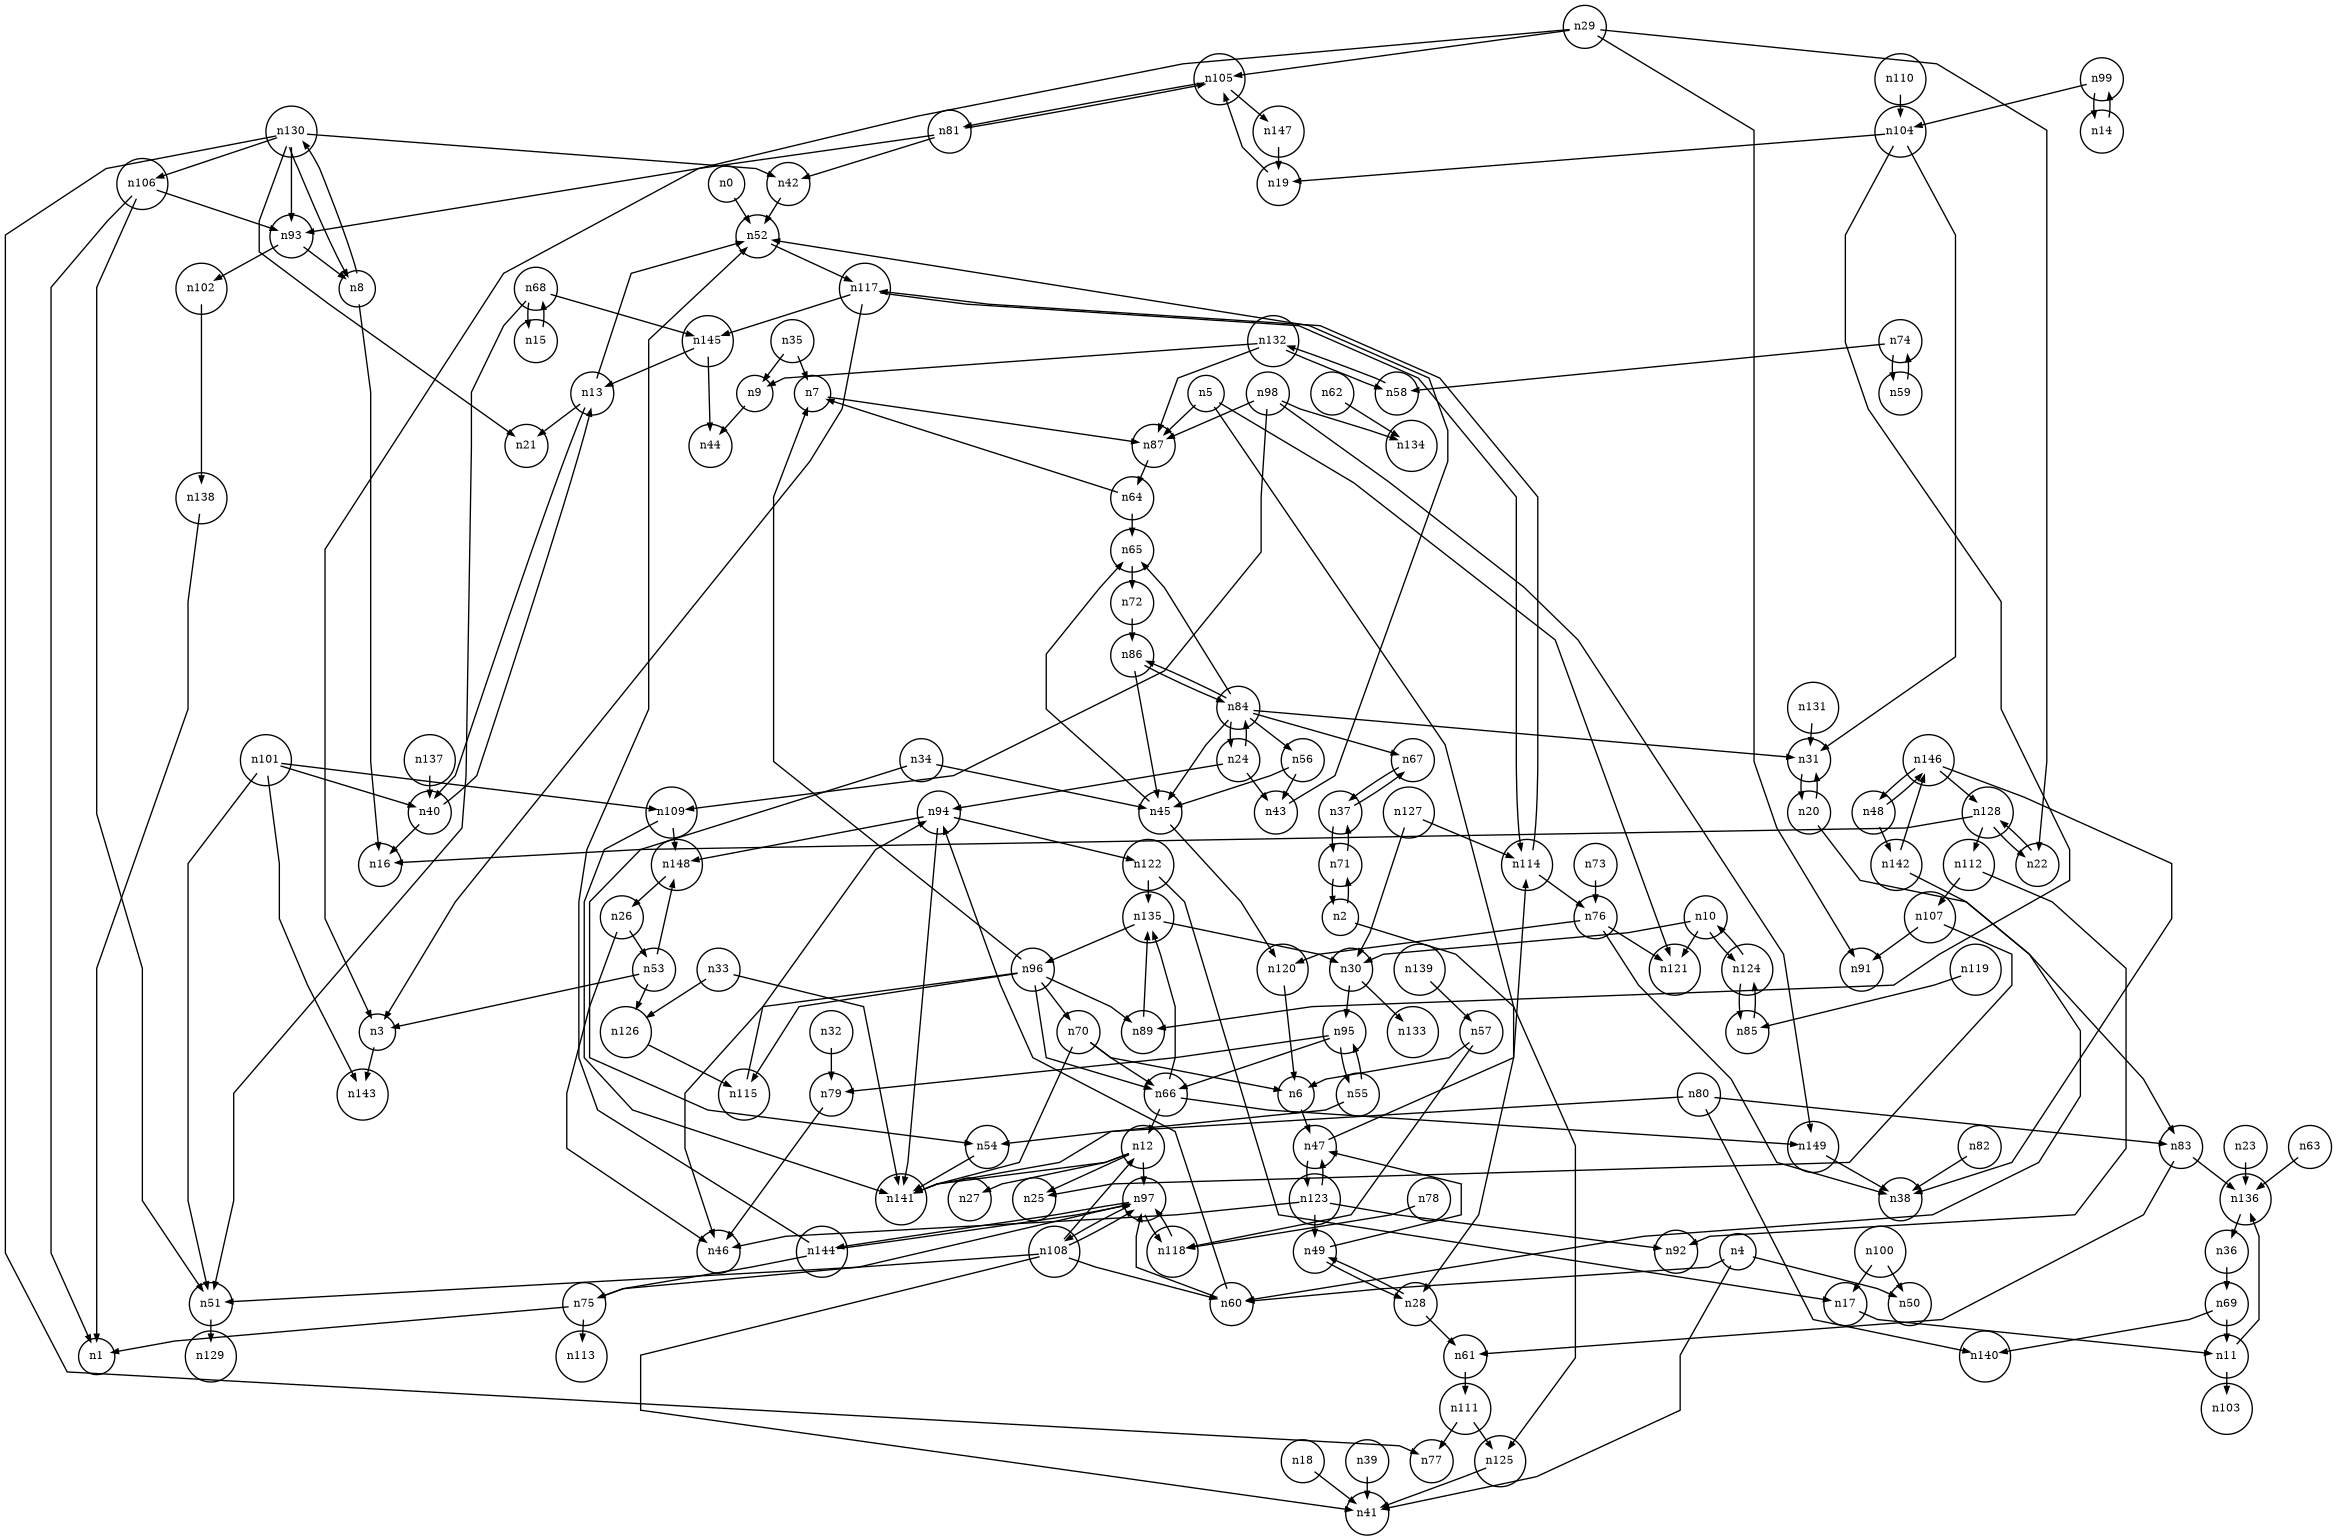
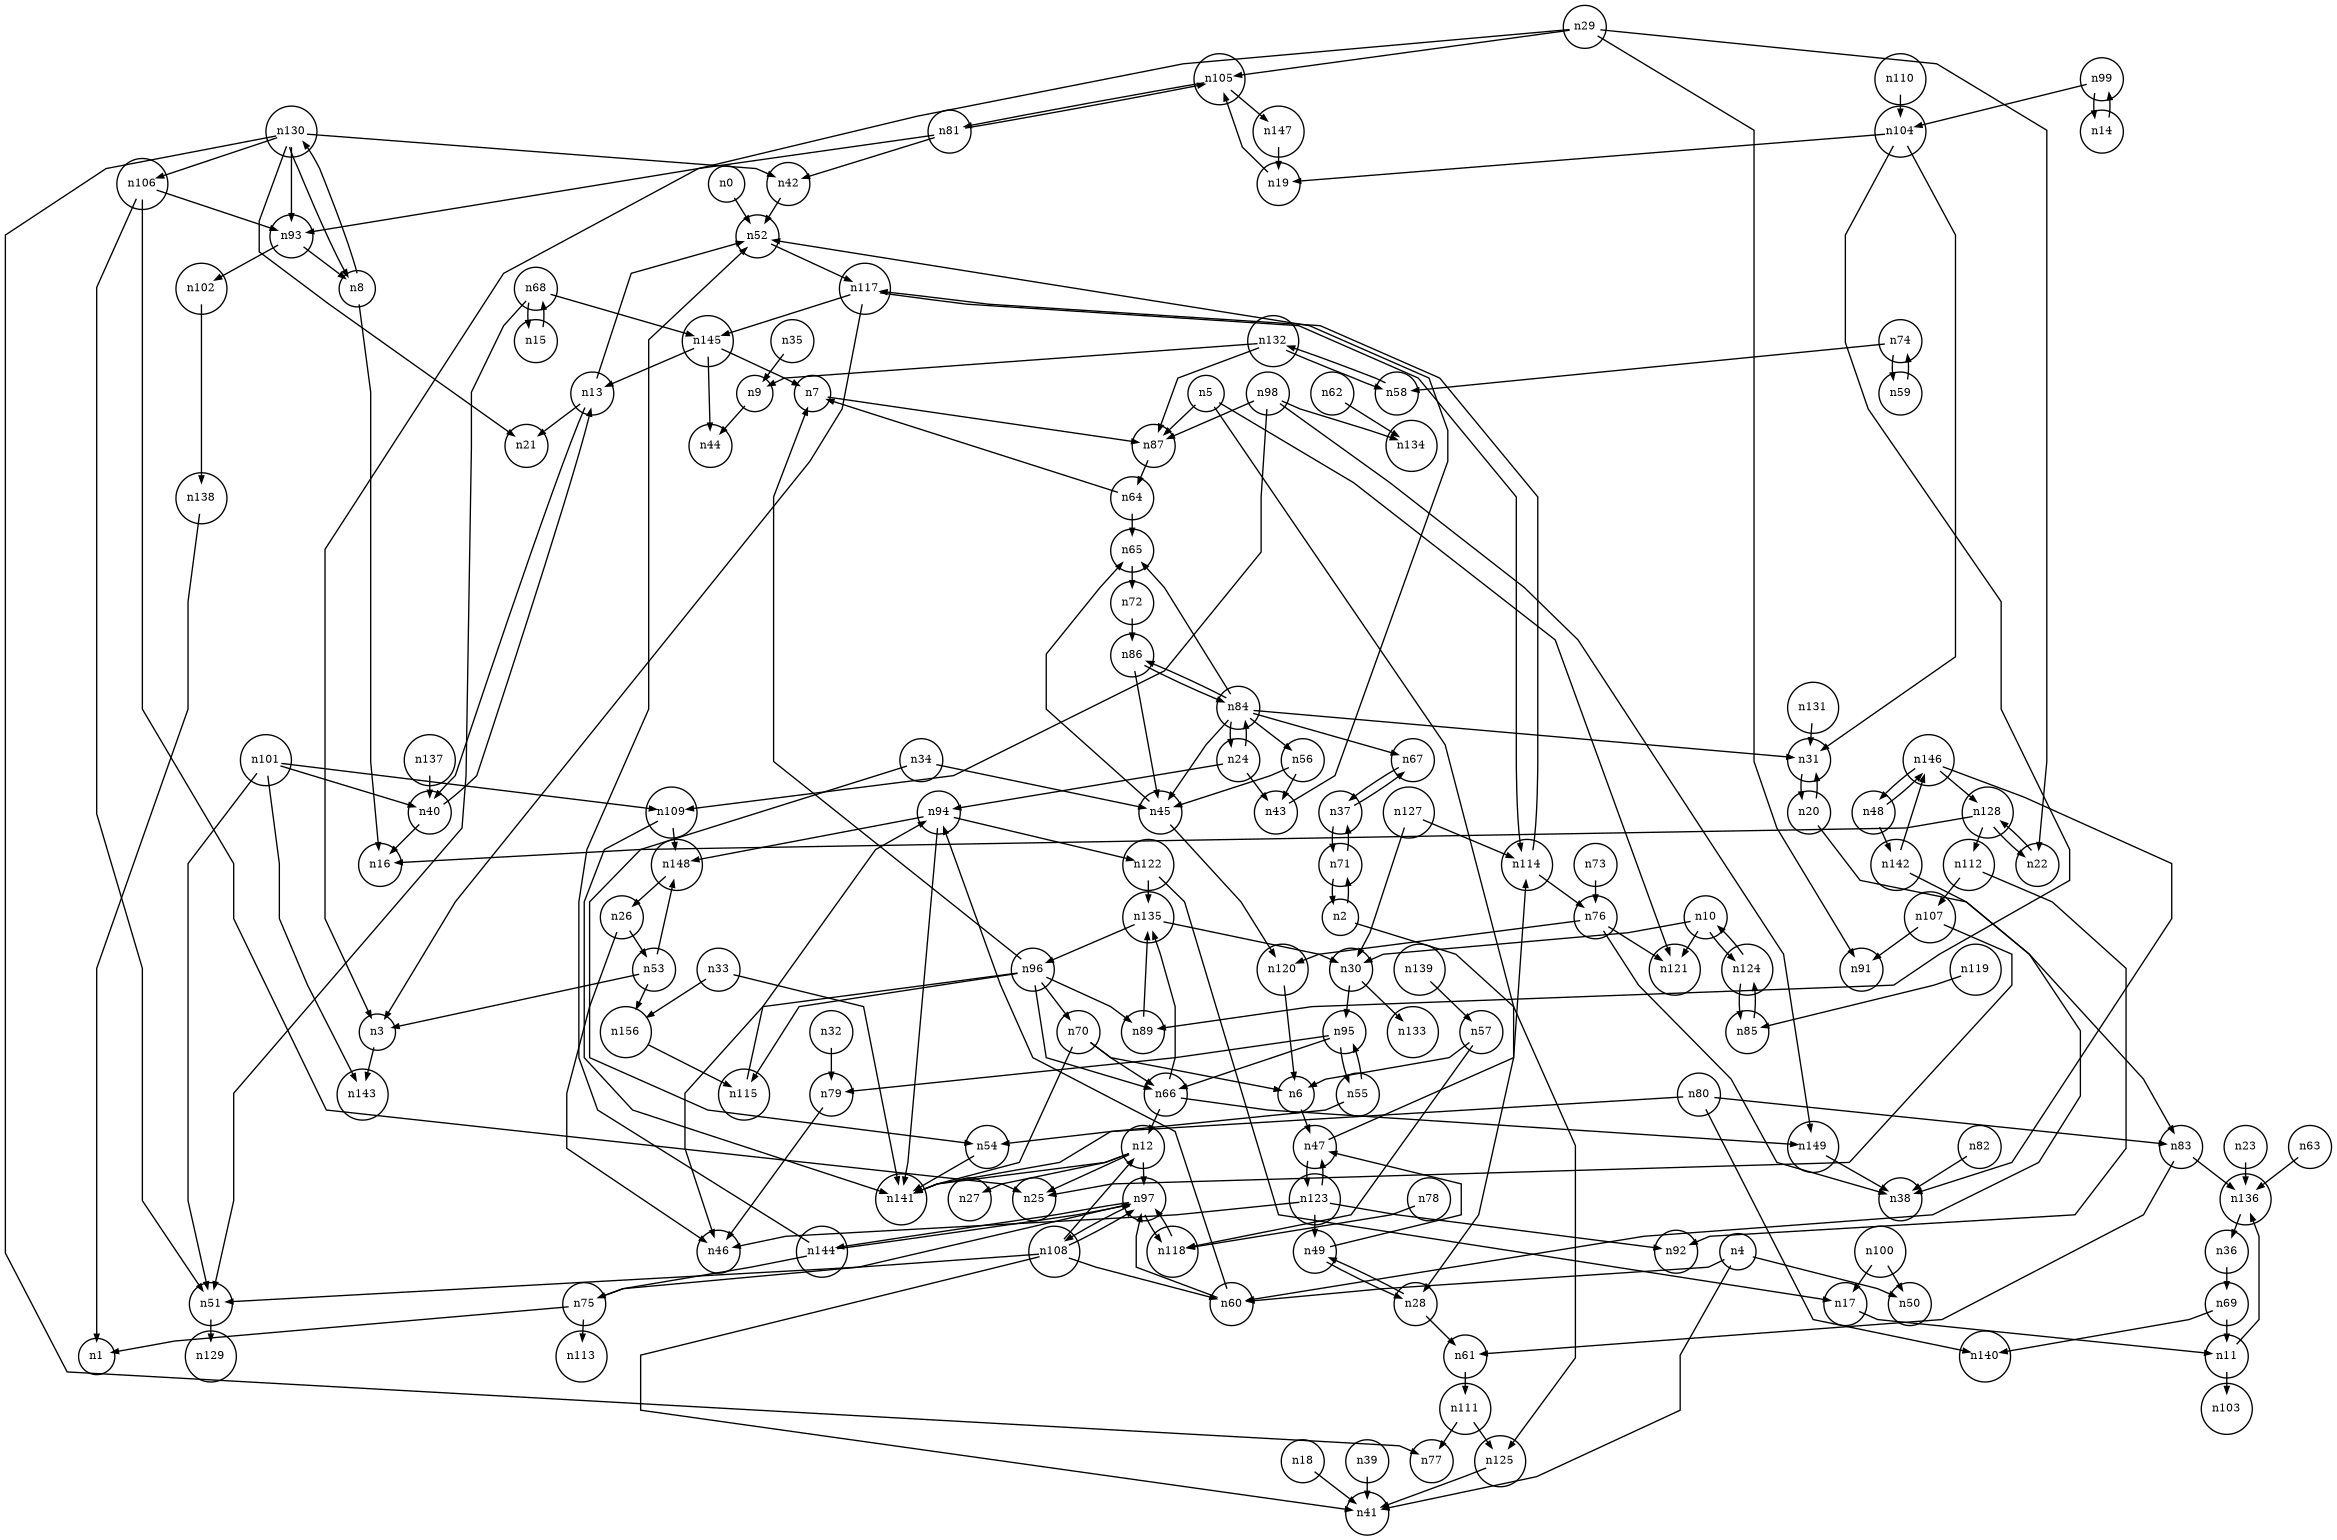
edge "n35" -> "n7": now "n145" -> "n7"
edge "n106" -> "n1": now "n106" -> "n25"
node "n126": label "n126" -> "n156"
